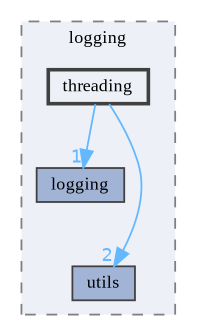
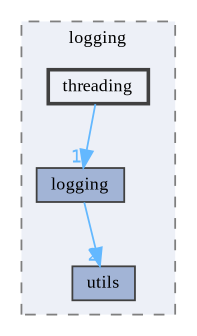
edge "threading" -> "utils": now "logging" -> "utils"
